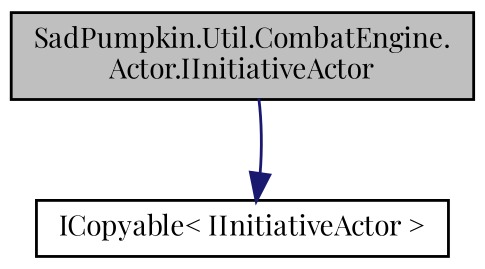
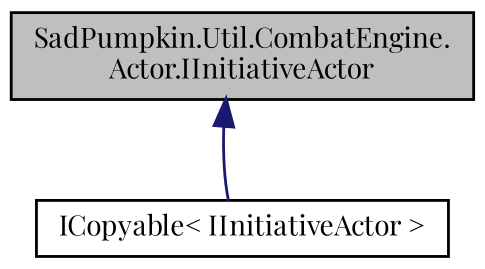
edge "SadPumpkin.Util.CombatEngine. Actor.IInitiativeActor" -> "ICopyable< IInitiativeActor >": reversed
